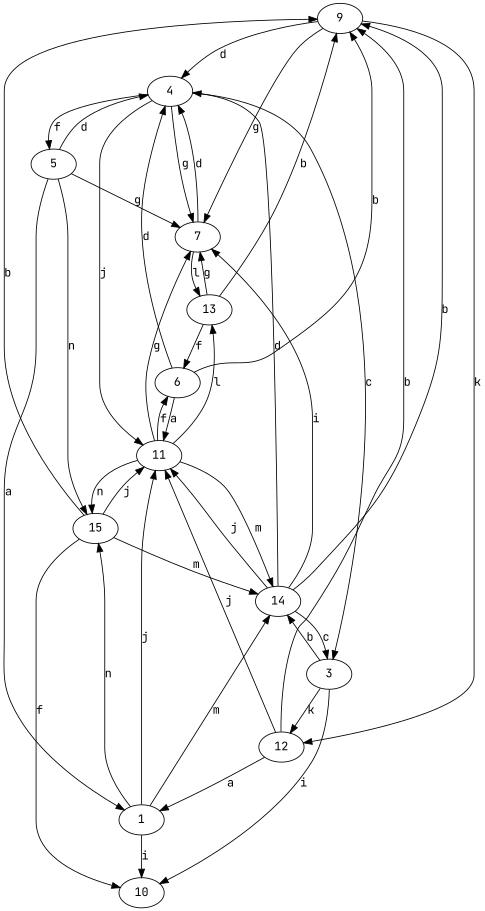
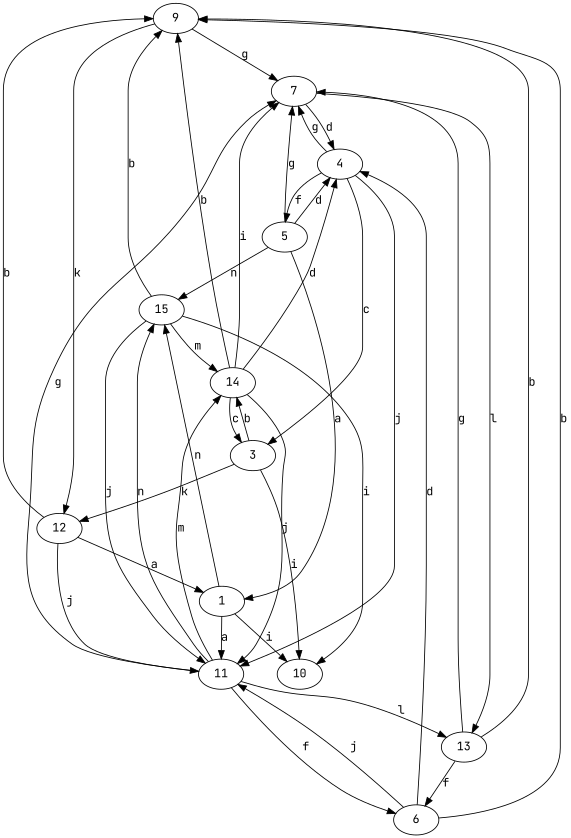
edge "9" -> "4": removed, label "d"
edge "6" -> "11": label "a" -> "j"
edge "1" -> "11": label "j" -> "a"
edge "15" -> "10": label "f" -> "i"
edge "1" -> "14": removed, label "m"
